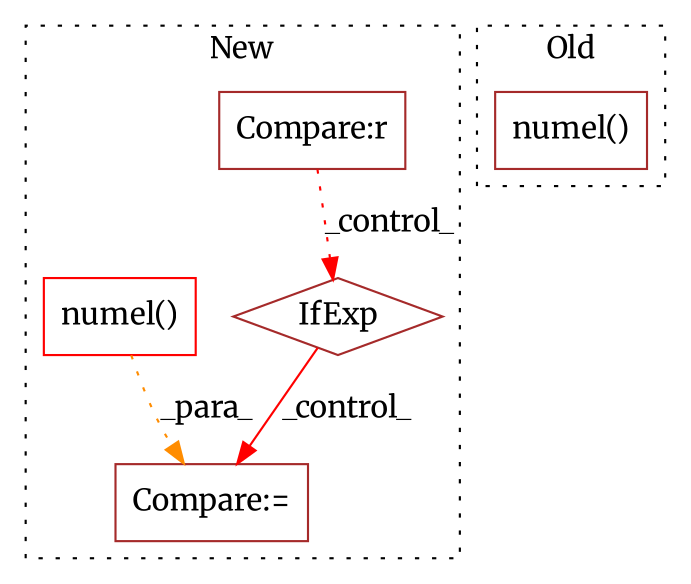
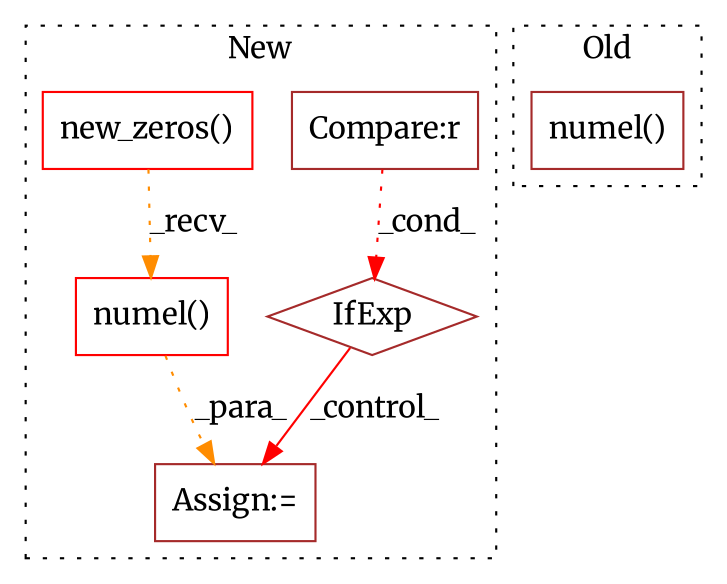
node "new_zeros()": added
edge "Compare:r" -> "IfExp": label "_control_" -> "_cond_"
node "Compare:=": label "Compare:=" -> "Assign:="
